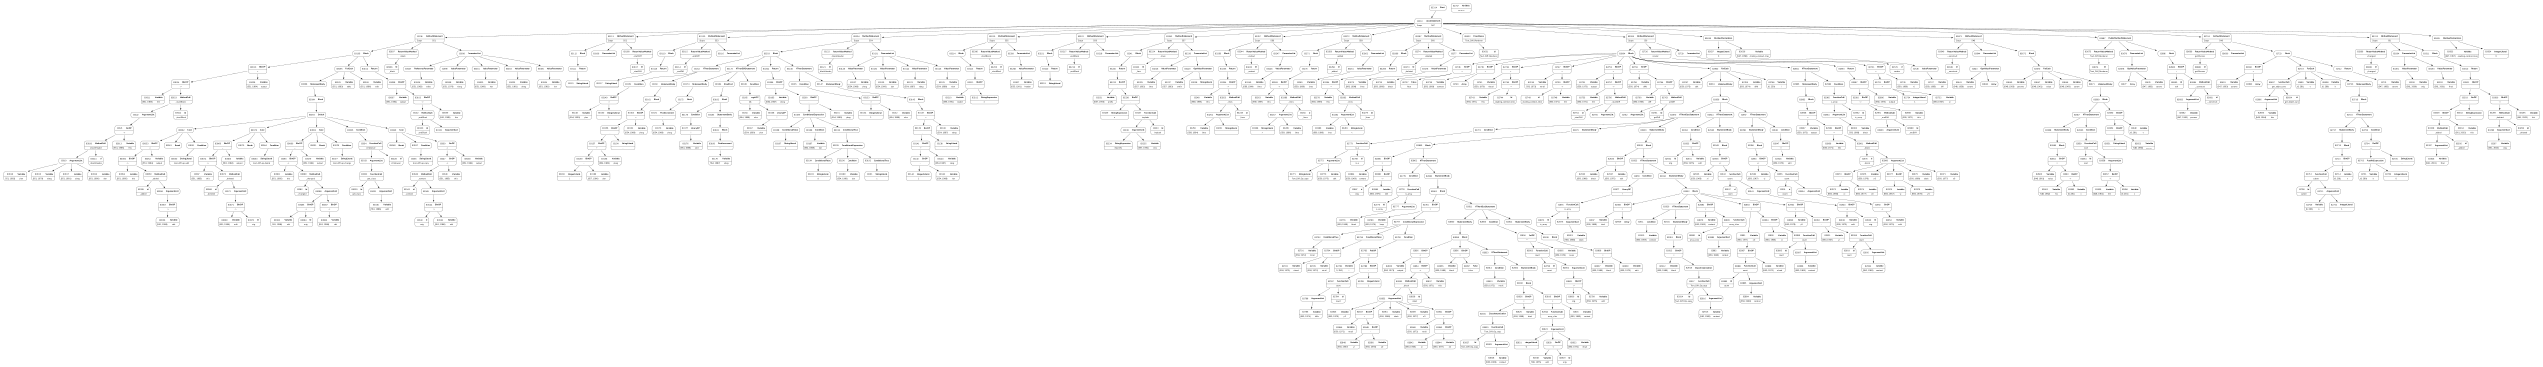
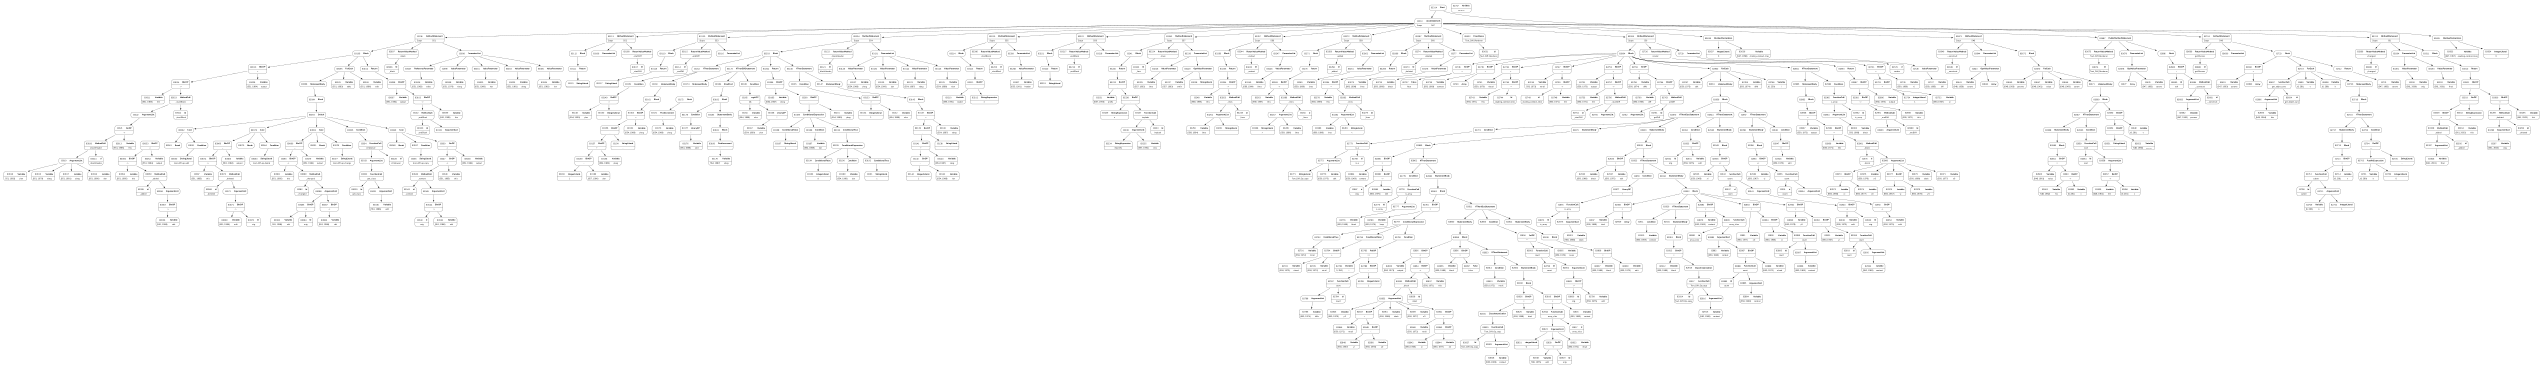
edge "83313" -> "82635": now "83314" -> "82635"
edge "83174" -> "83172": removed
edge "83062" -> "83053": removed
node "83193": text "StringLiteral" -> "IntegerLiteral"
edge "82891" -> "82887": now "82889" -> "82887"
node "82817": added
